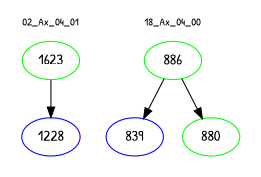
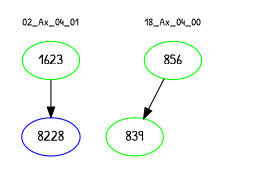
node "886": label "886" -> "856"
node "1228": label "1228" -> "8228"
node "839": color blue -> green
node "880": removed
